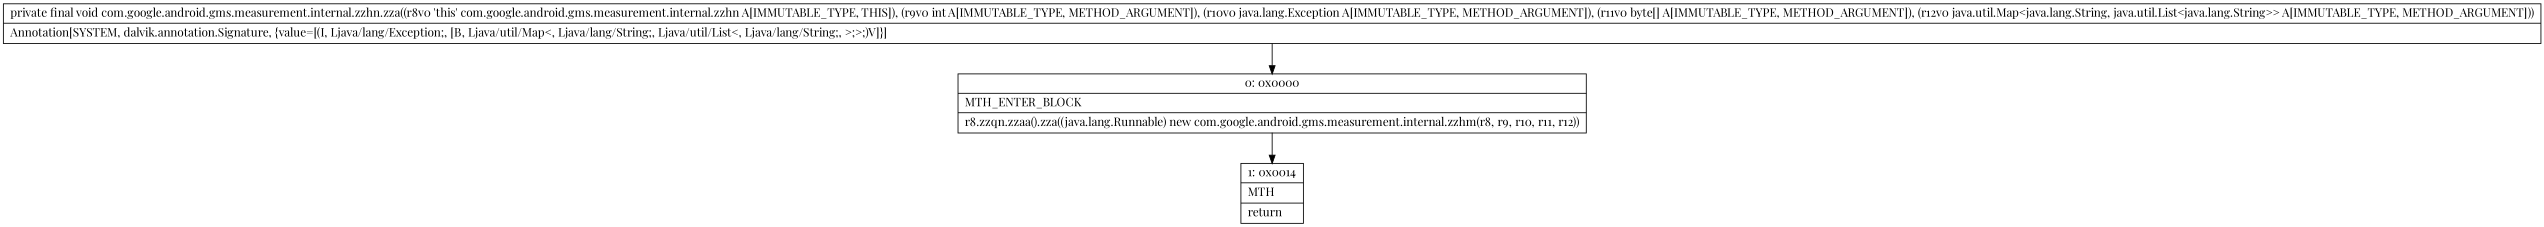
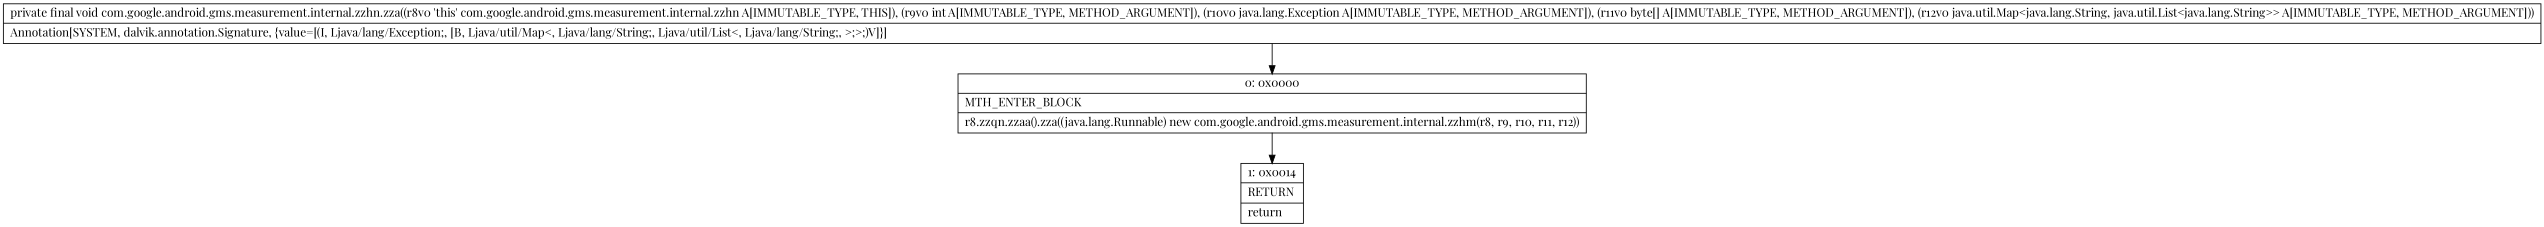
node "1: 0x0014": text "MTH" -> "RETURN"
